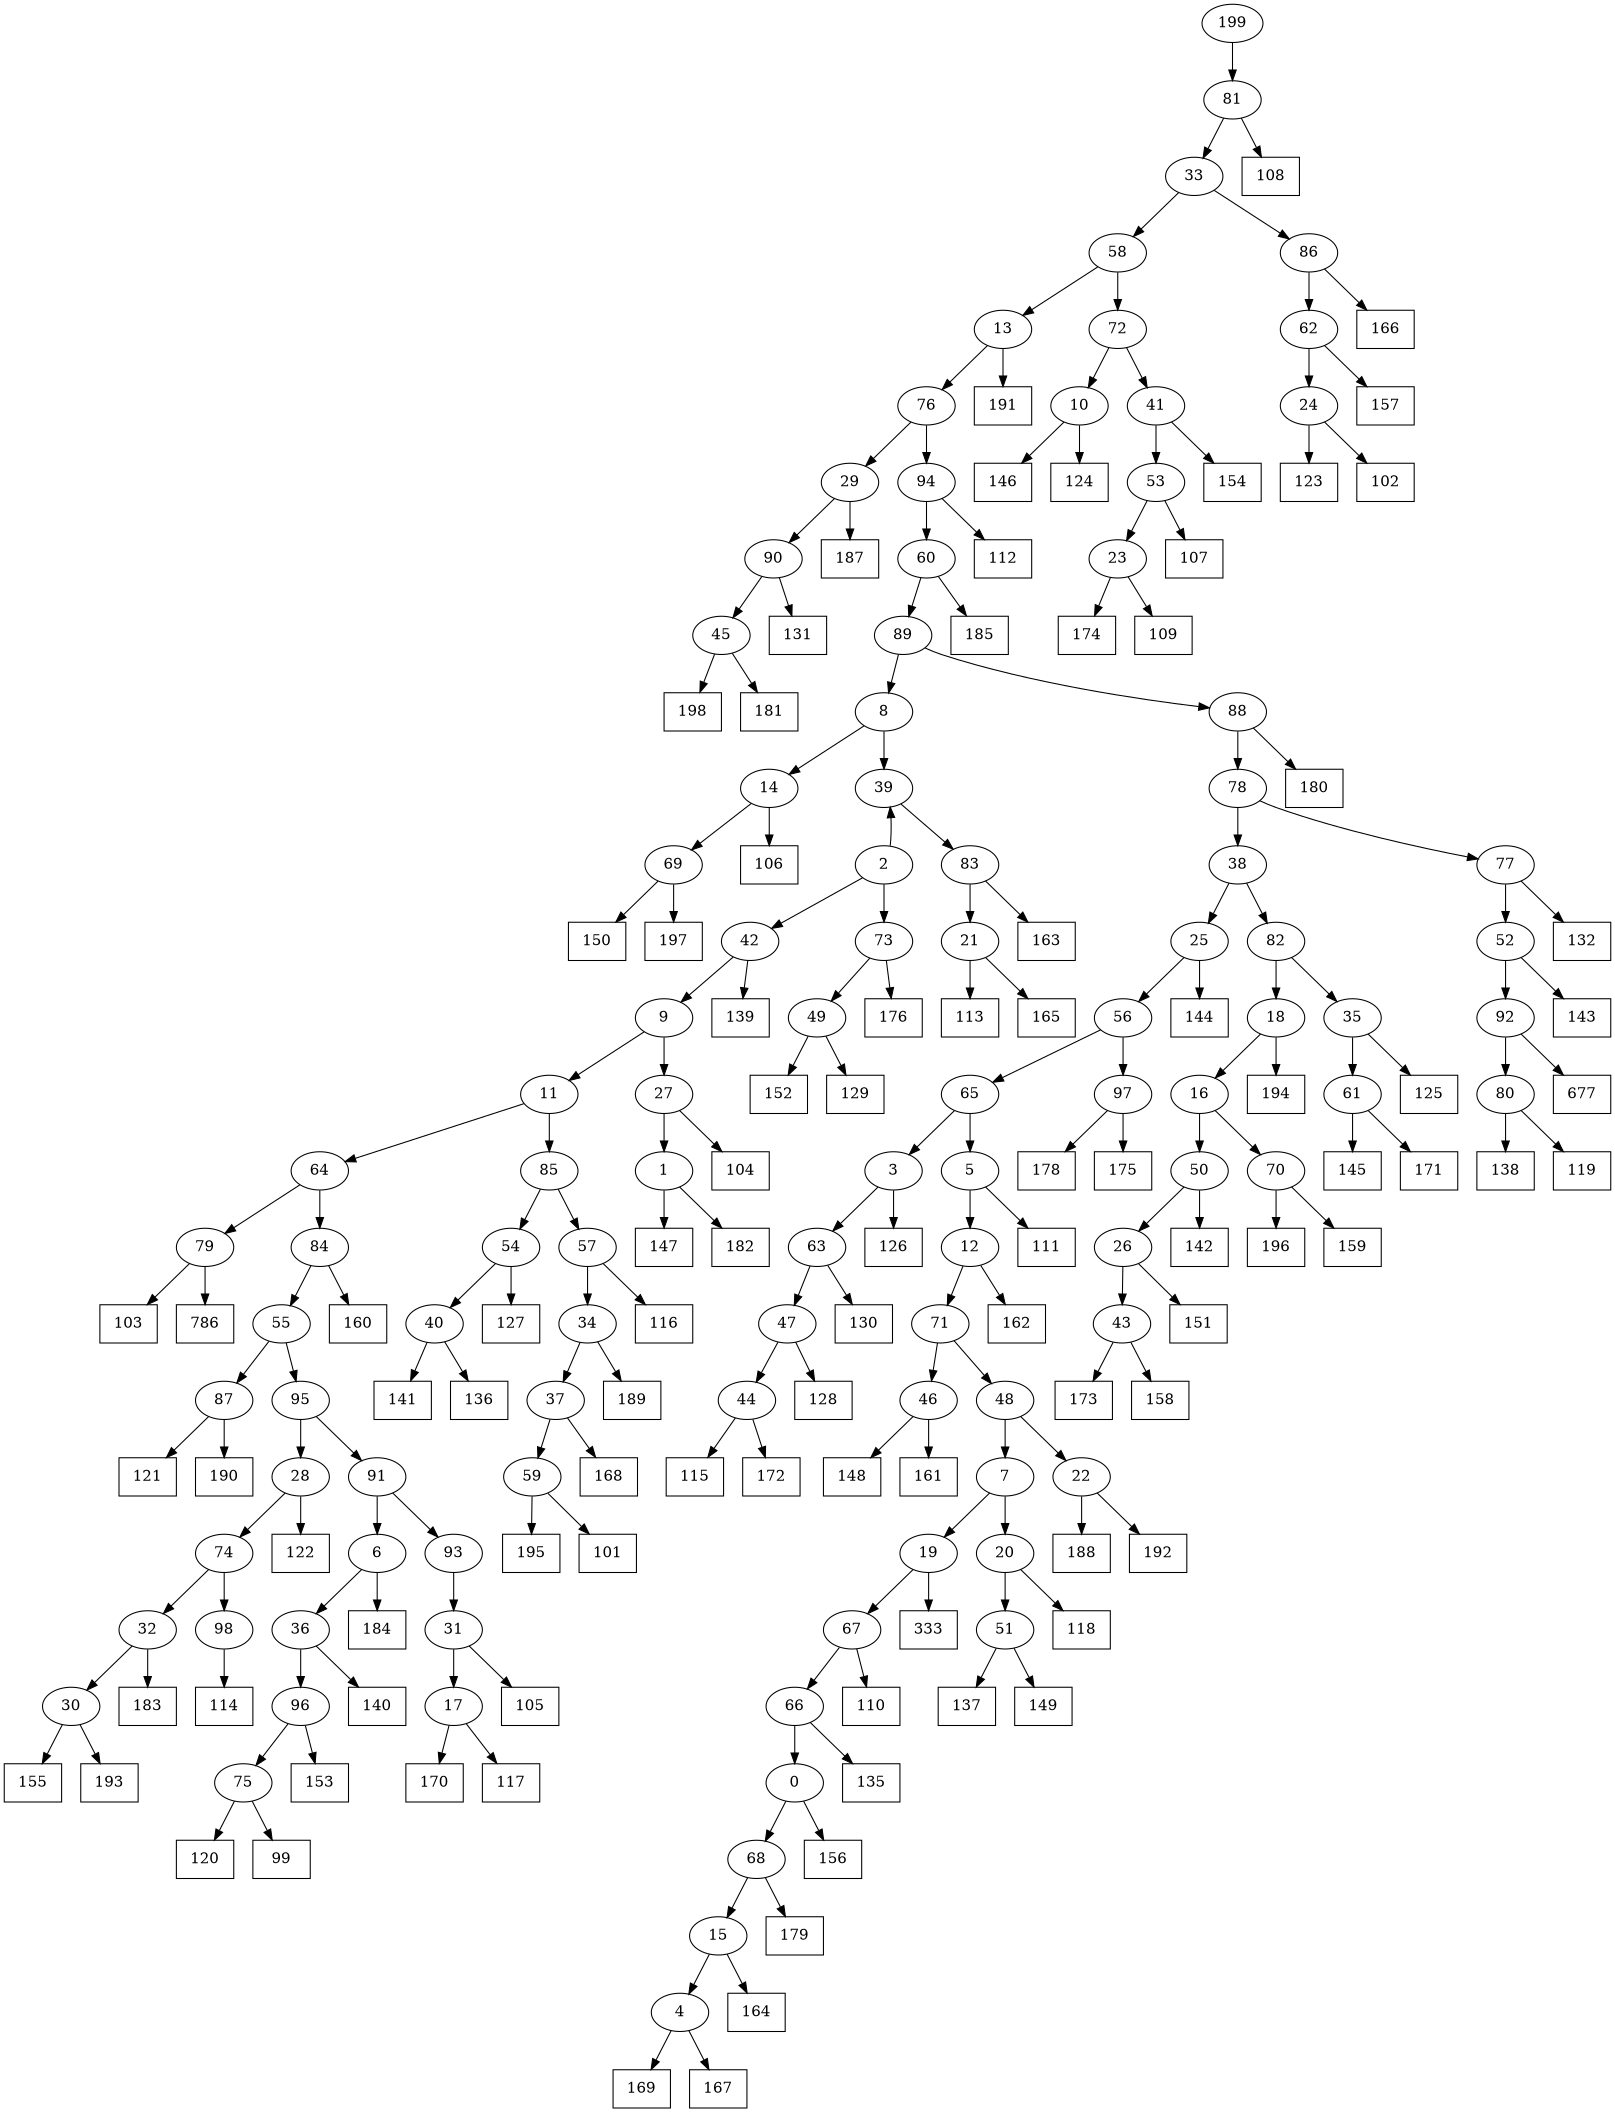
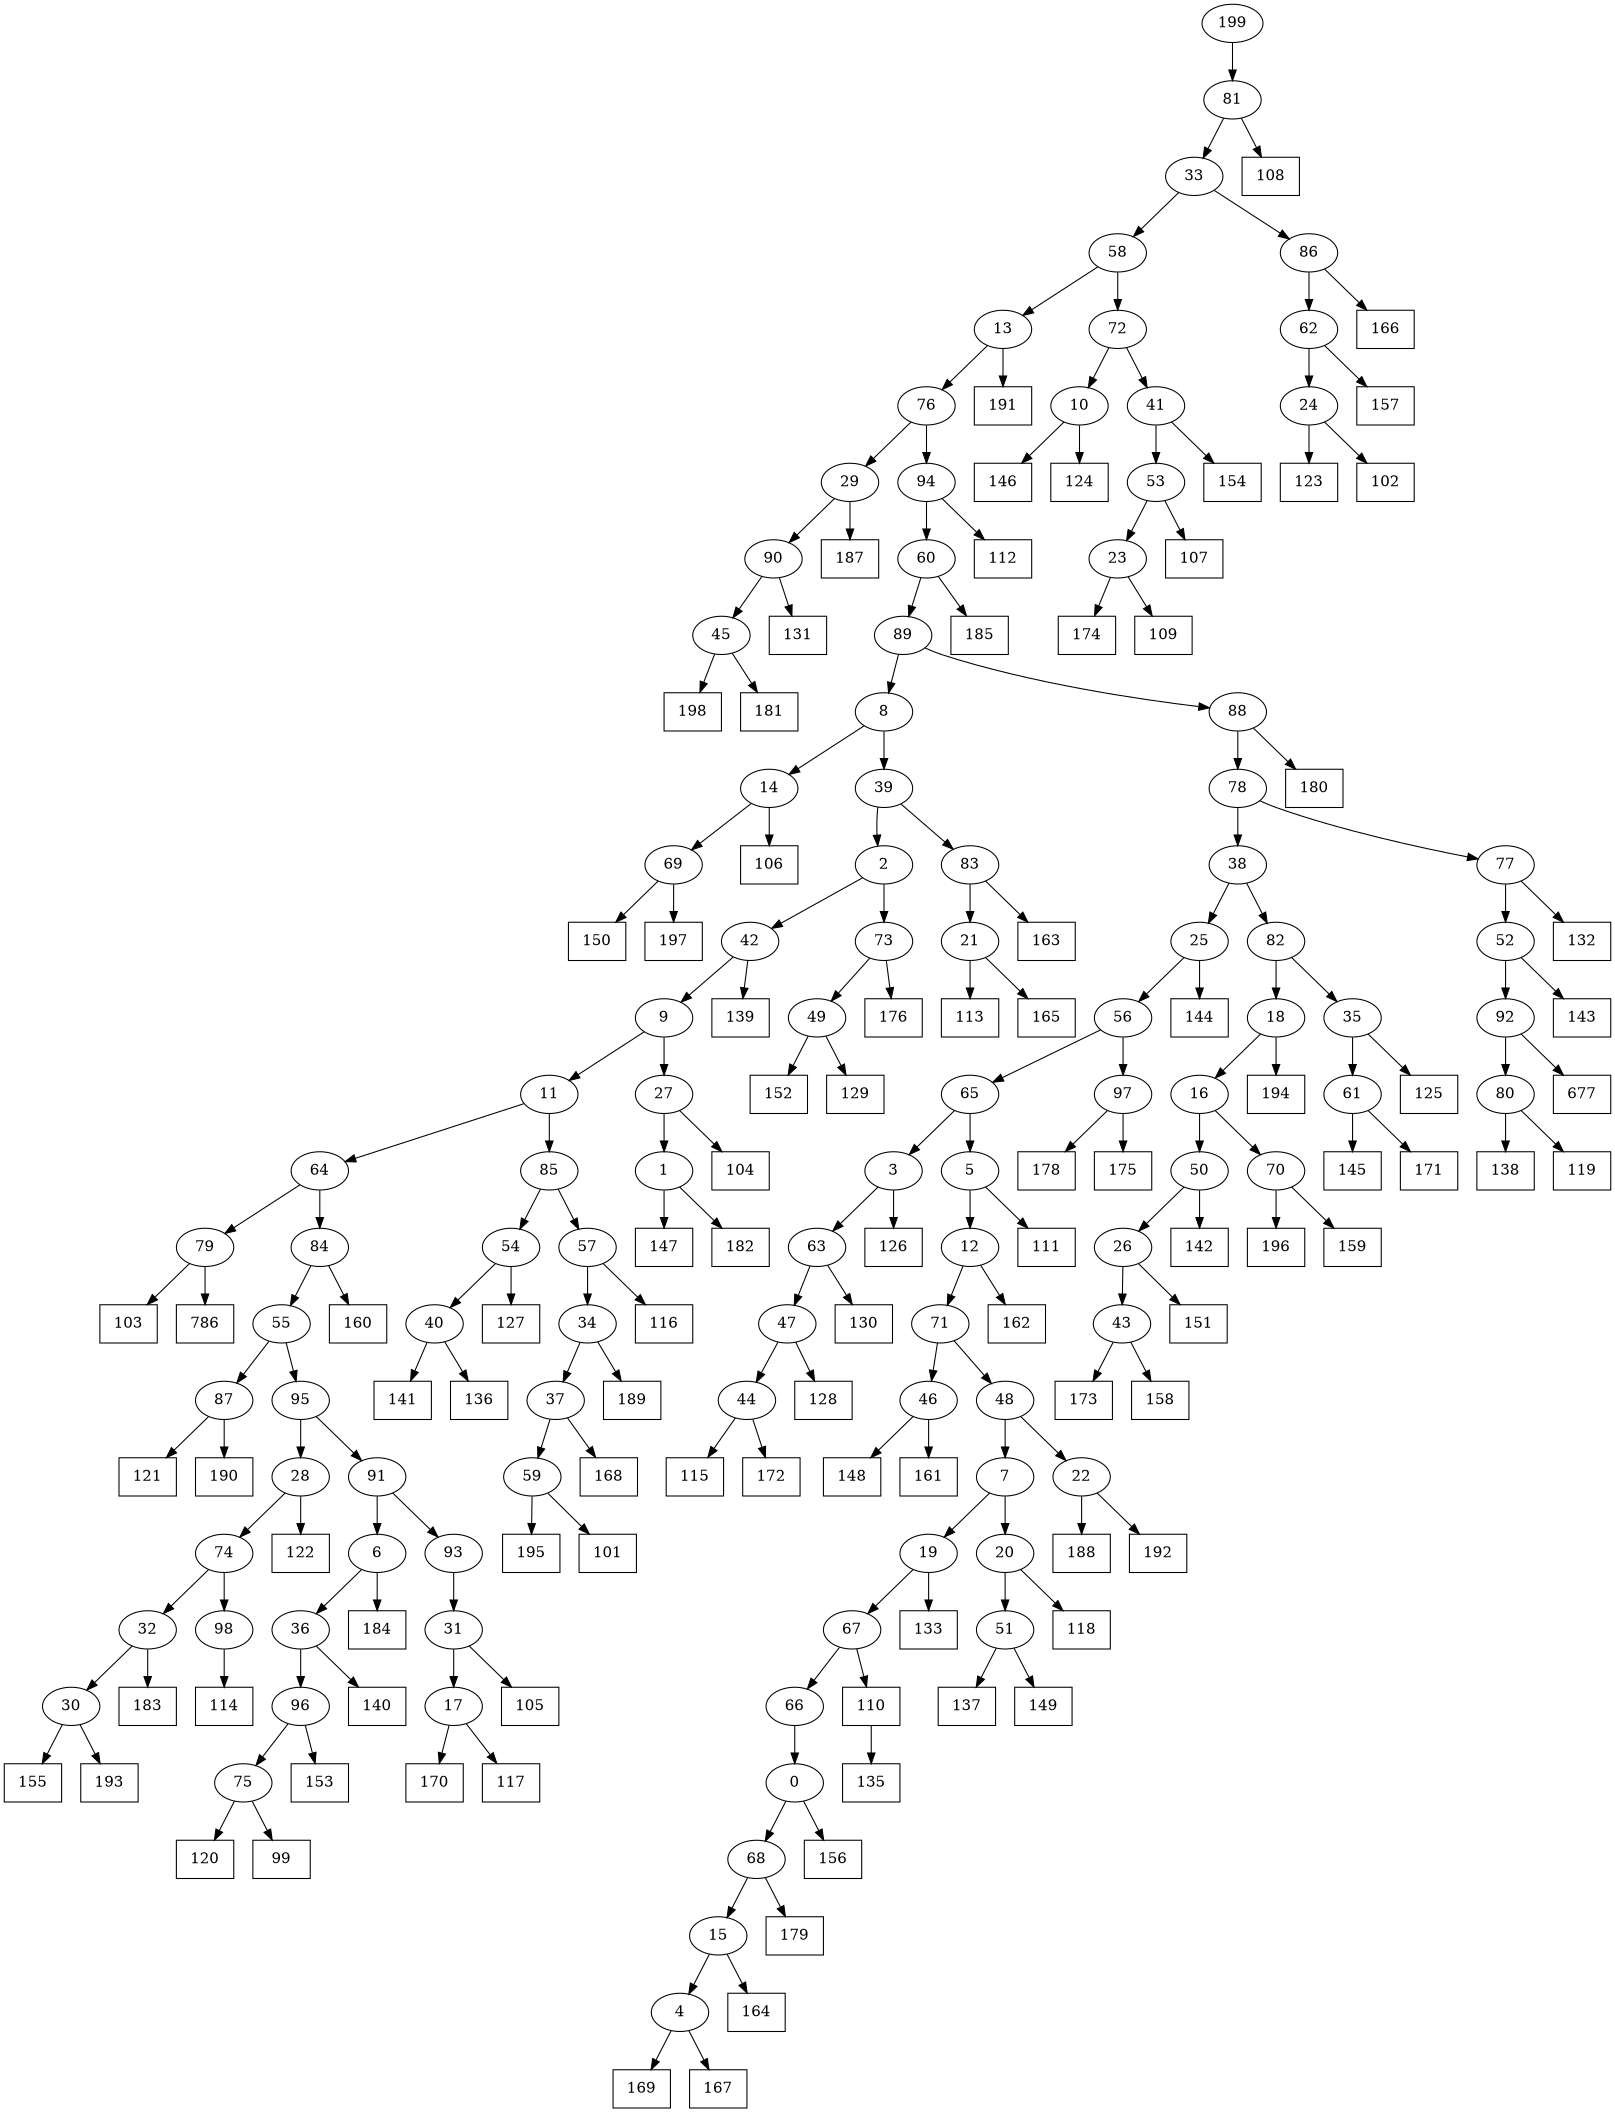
edge "2" -> "39": reversed
node "333": label "333" -> "133"
edge "66" -> "135": now "110" -> "135"
